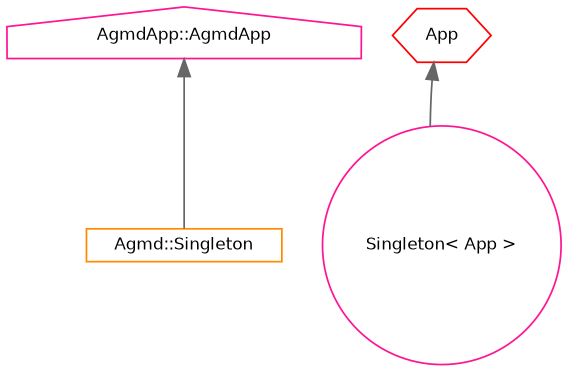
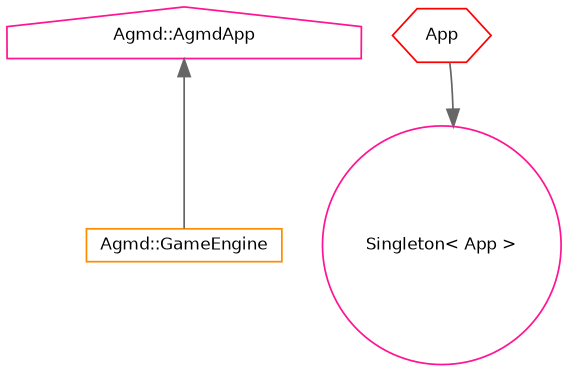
node "AgmdApp::AgmdApp": label "AgmdApp::AgmdApp" -> "Agmd::AgmdApp"
edge "Singleton< App >" -> "App": reversed
node "Agmd::Singleton": label "Agmd::Singleton" -> "Agmd::GameEngine"
